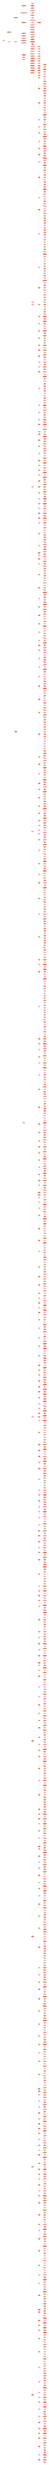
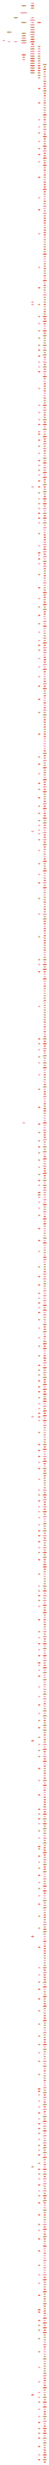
node "publisher": removed
node "idno": removed
node "rights": removed
node "body": removed
